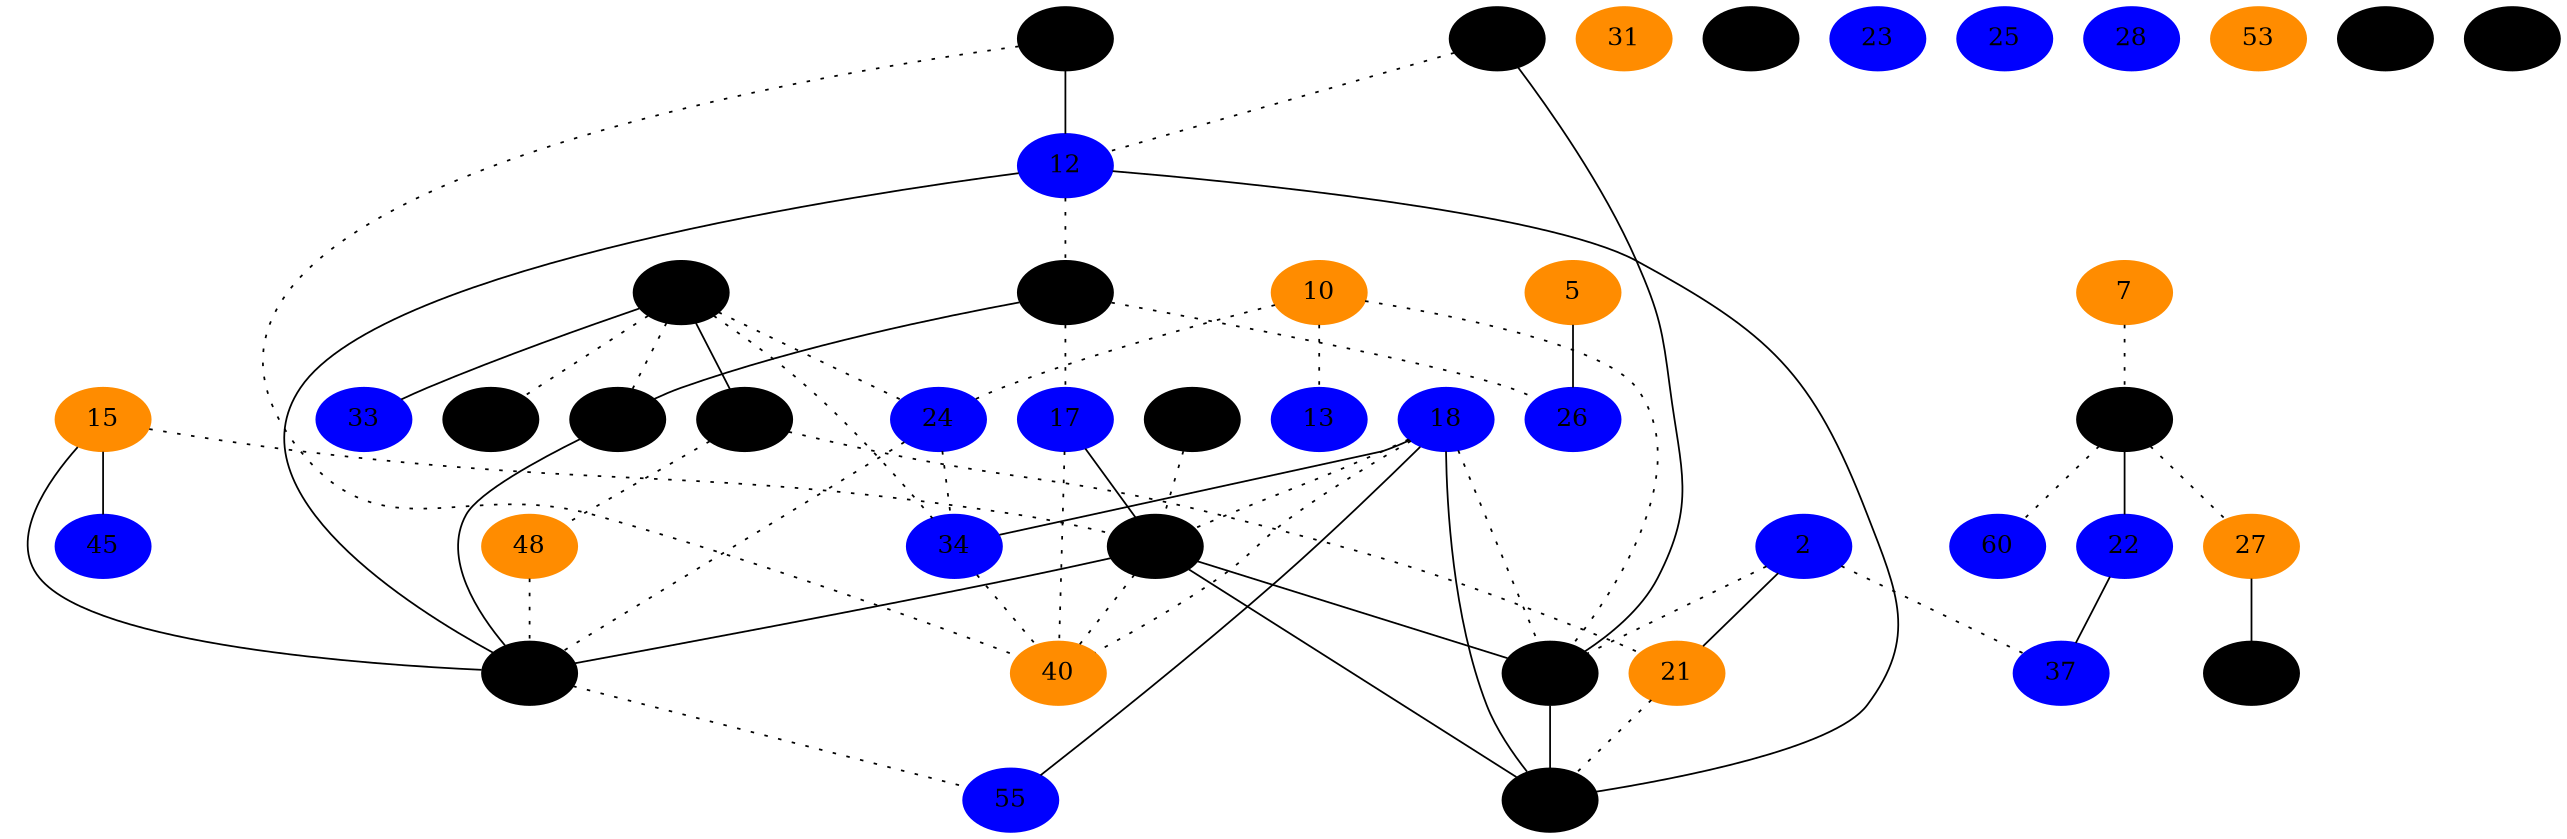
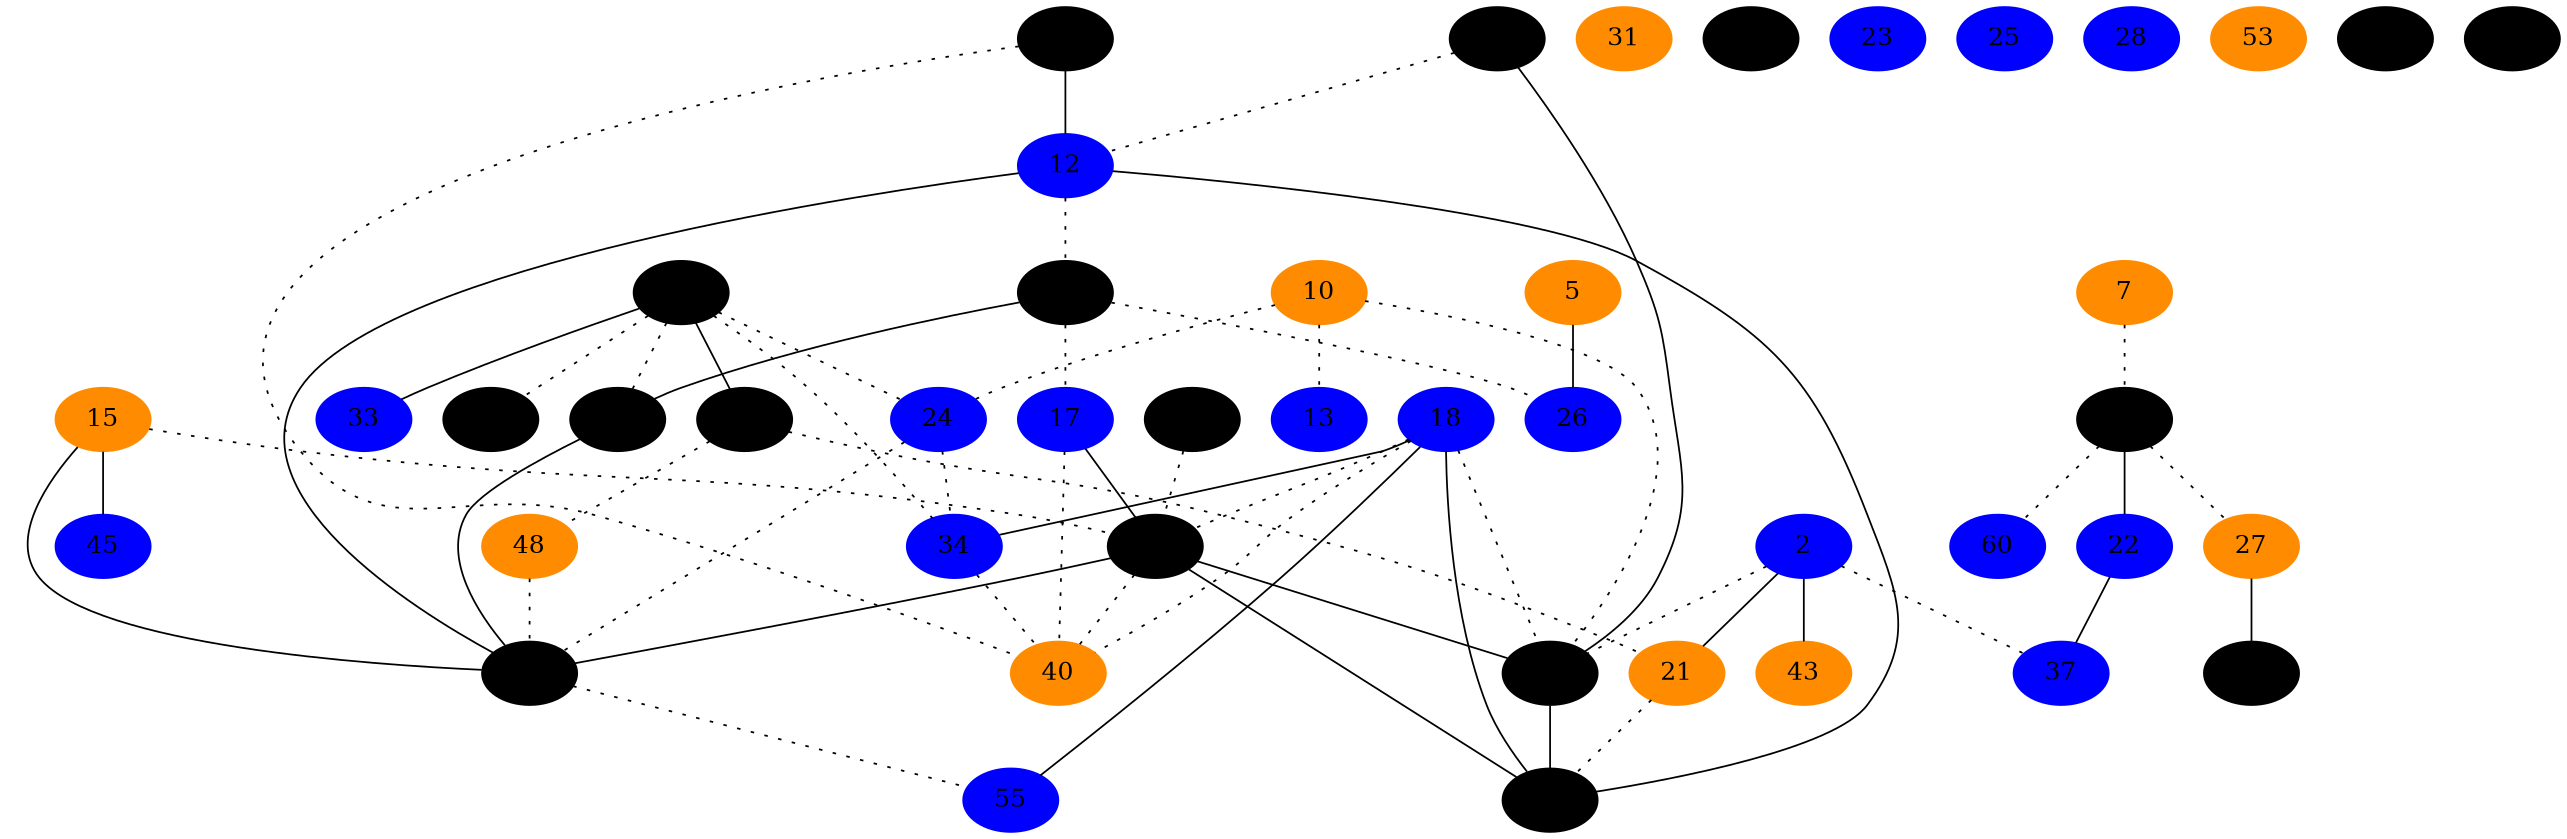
node "43": added
